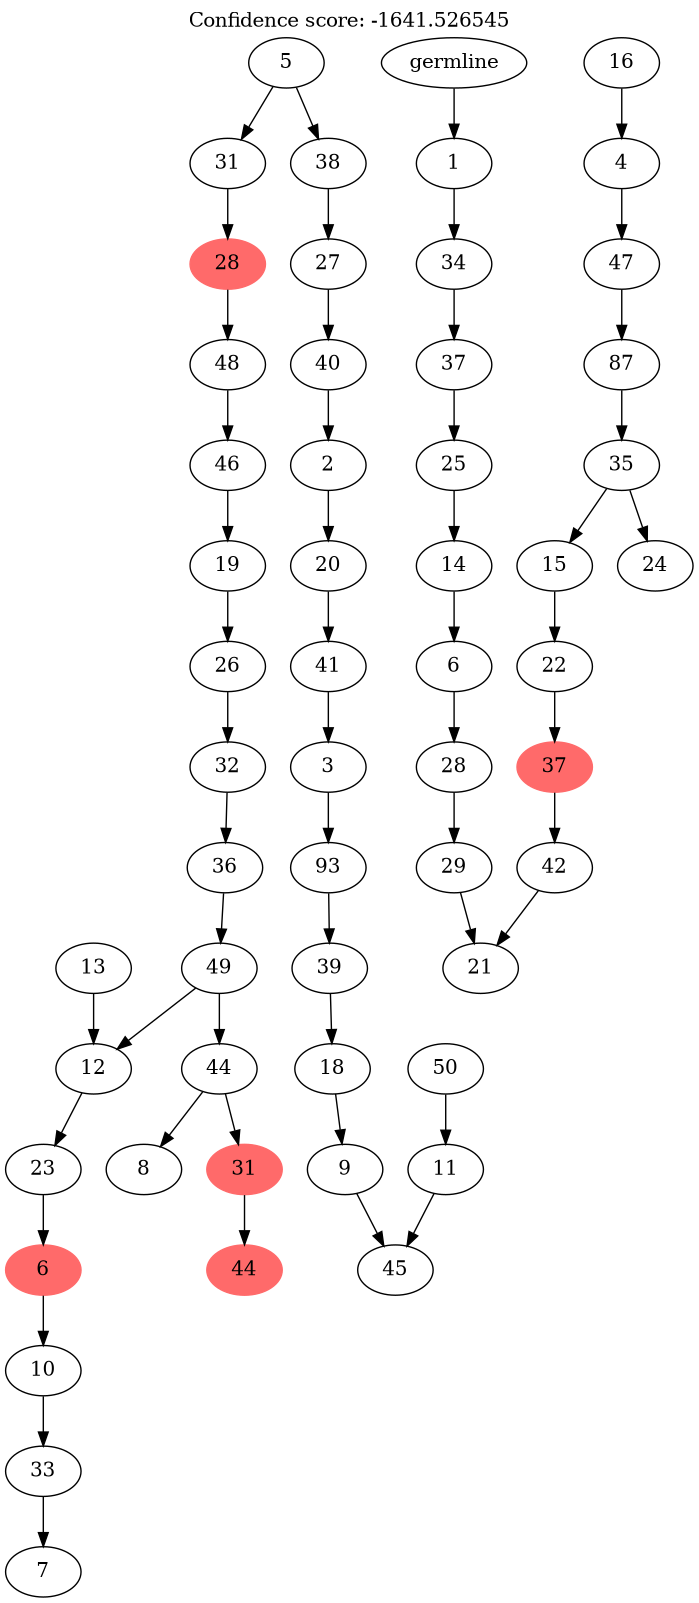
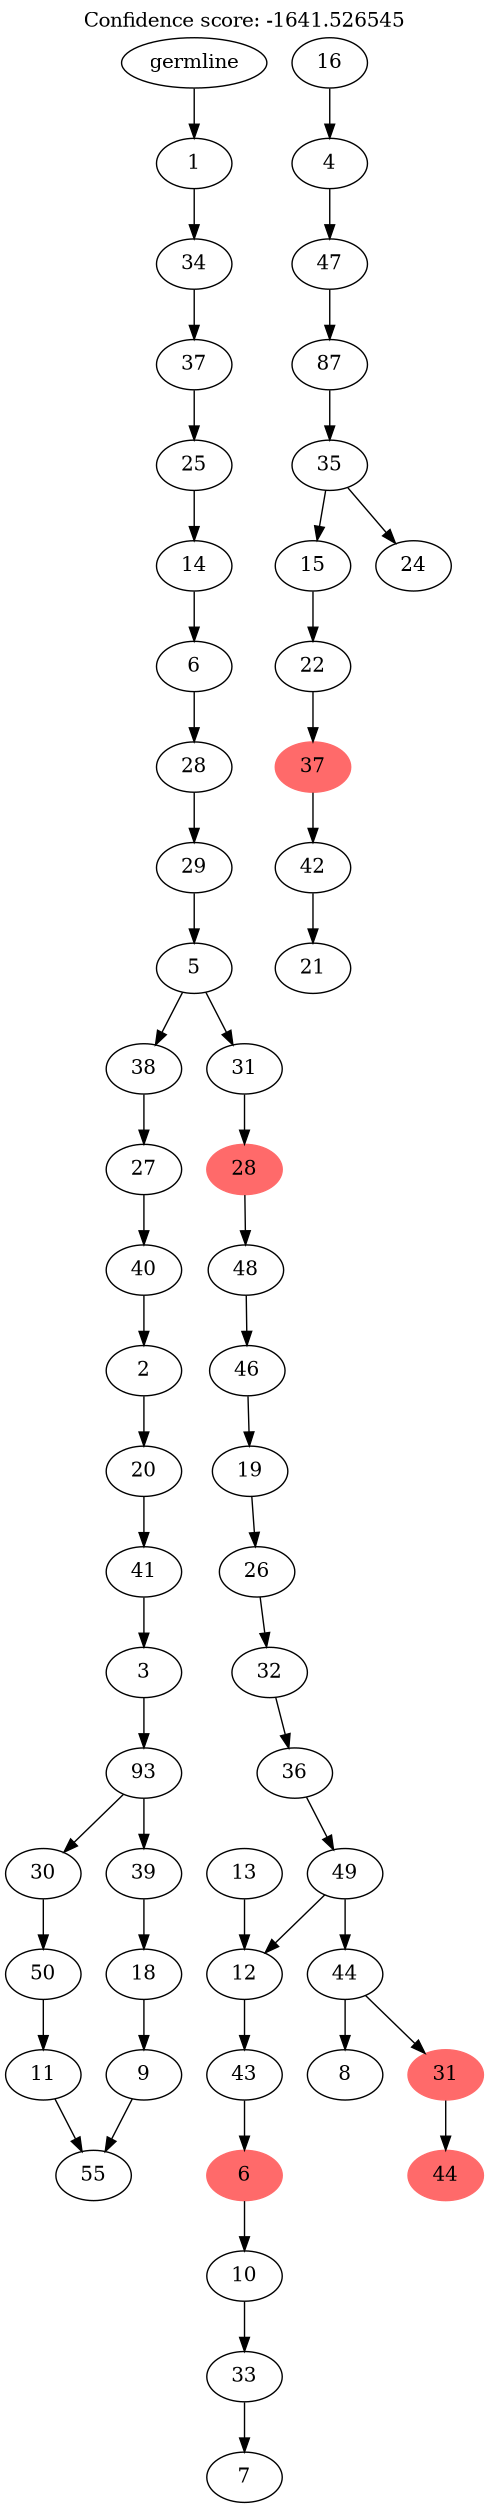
edge "29" -> "21": now "29" -> "5"
node "23": label "23" -> "43"
node "45": label "45" -> "55"
node "30": added
